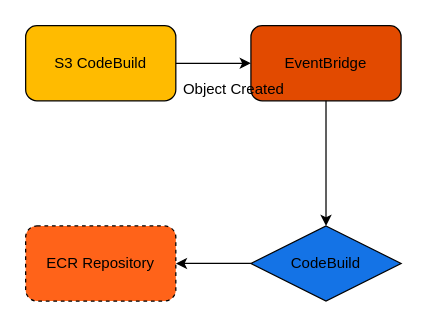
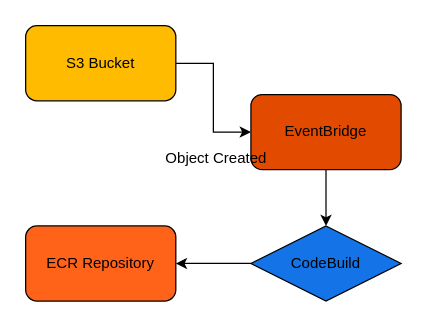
node "S3 CodeBuild": label "S3 CodeBuild" -> "S3 Bucket"
node "EventBridge": moved (326, 63) -> (326, 132)
node "ECR Repository": style dashed -> solid
